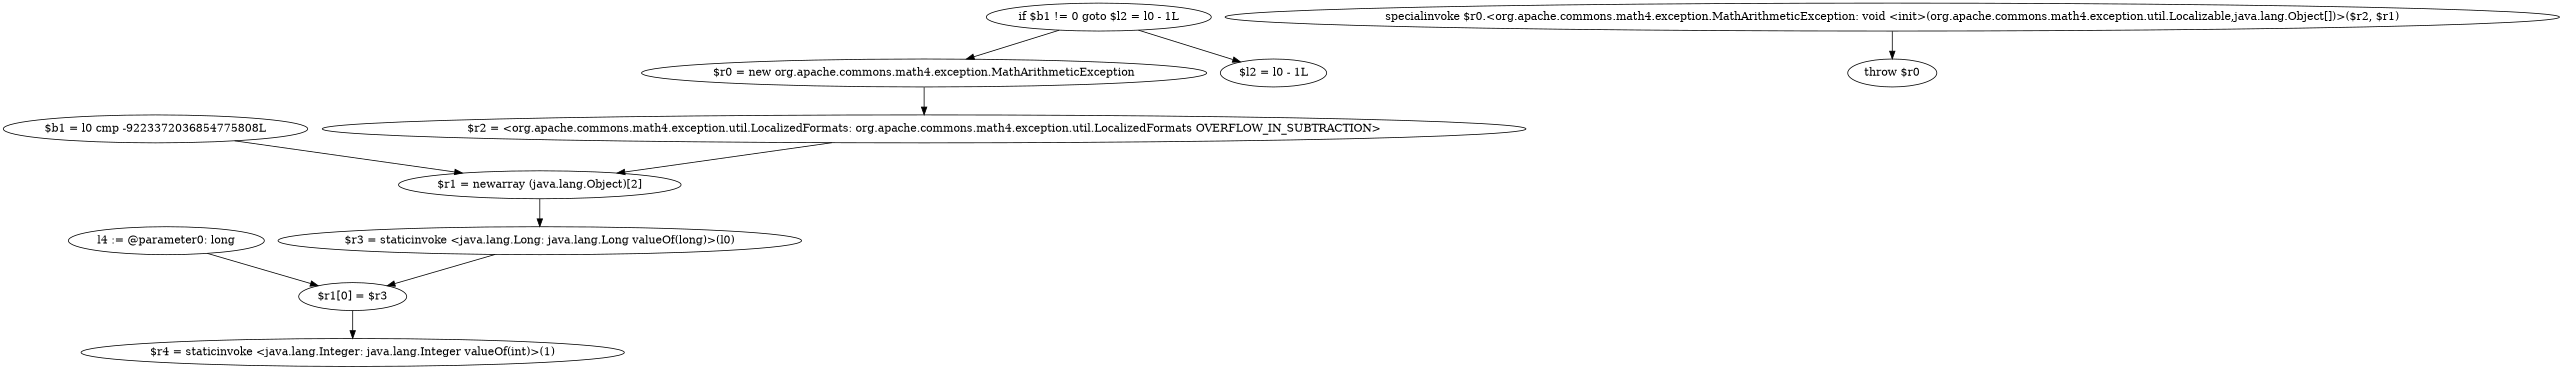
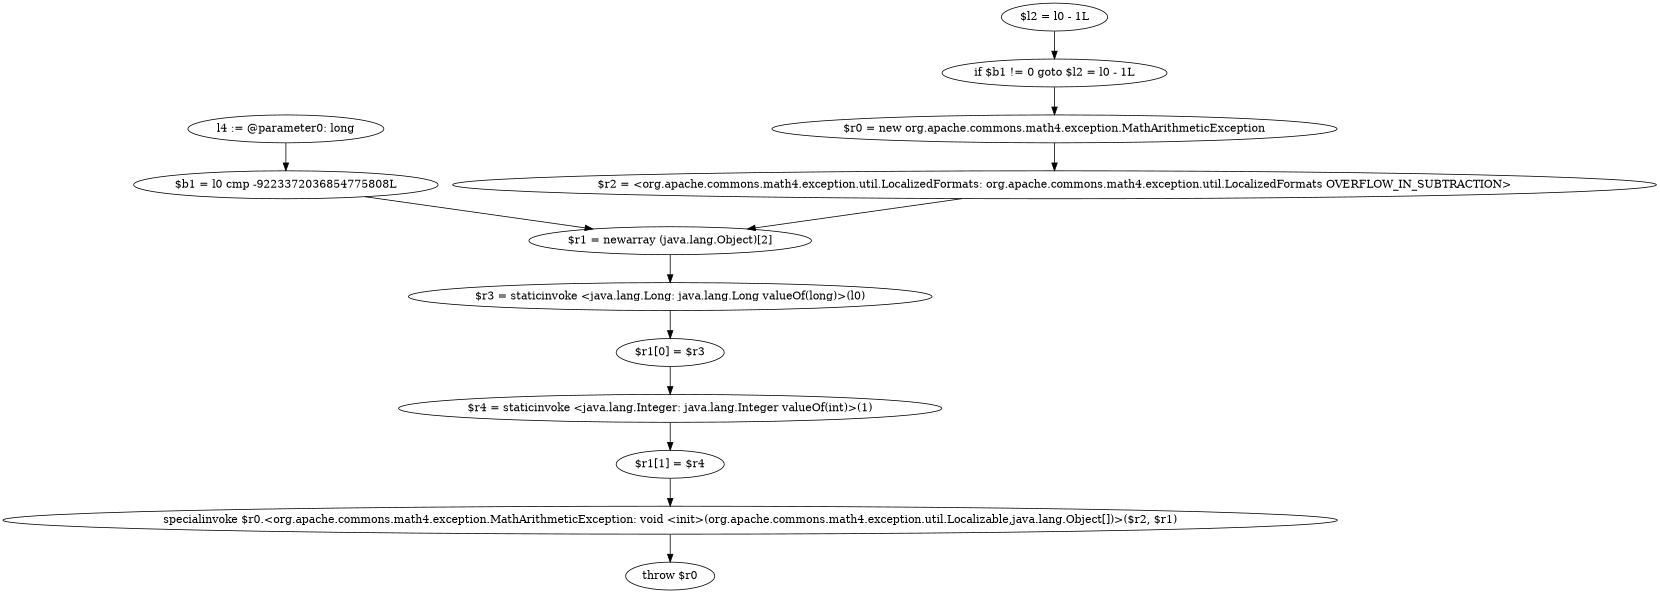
edge "if $b1 != 0 goto $l2 = l0 - 1L" -> "$l2 = l0 - 1L": reversed
edge "l4 := @parameter0: long" -> "$r1[0] = $r3": now "l4 := @parameter0: long" -> "$b1 = l0 cmp -9223372036854775808L"
node "$r1[1] = $r4": added
